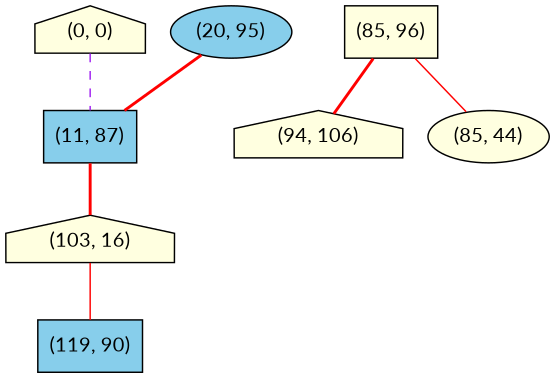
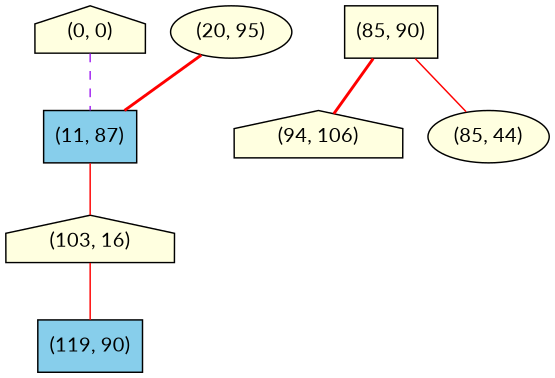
node "(20, 95)": fillcolor skyblue -> lightyellow
node "(85, 96)": label "(85, 96)" -> "(85, 90)"
edge "(11, 87)" -- "(103, 16)": style bold -> solid
